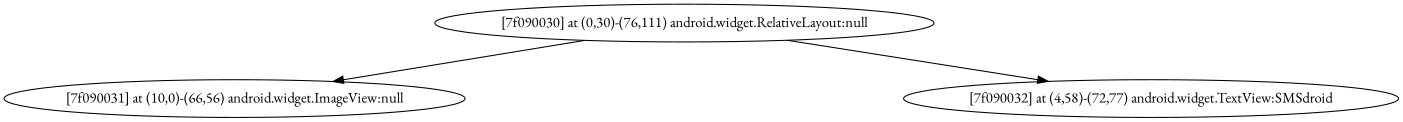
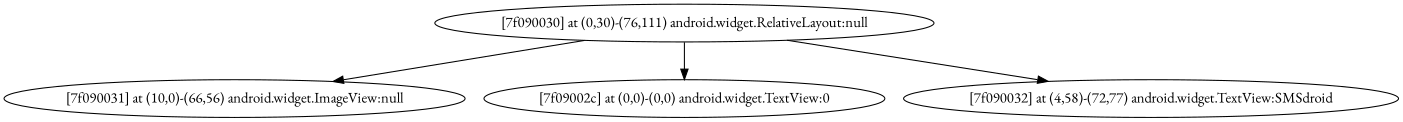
node "[7f09002c] at (0,0)-(0,0) android.widget.TextView:0": added
